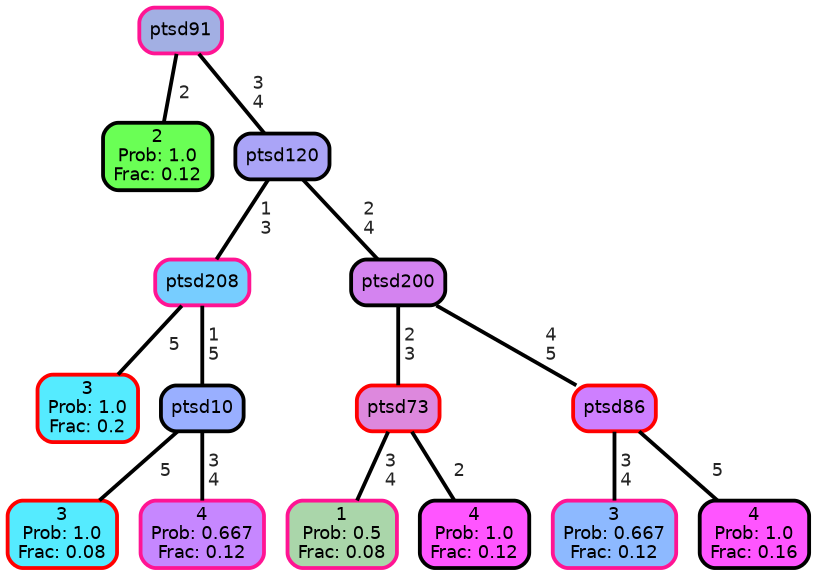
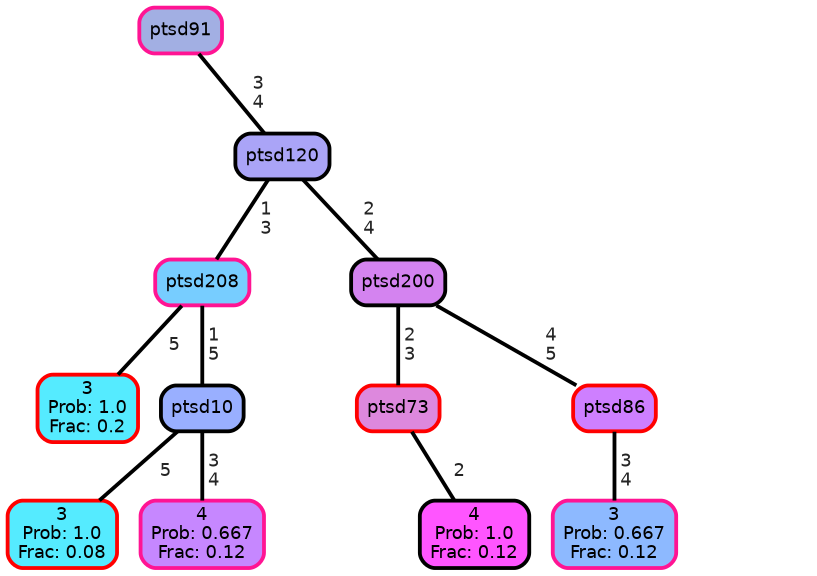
node "2 Prob: 1.0 Frac: 0.12": removed
node "1 Prob: 0.5 Frac: 0.08": removed
node "4 Prob: 1.0 Frac: 0.16": removed
